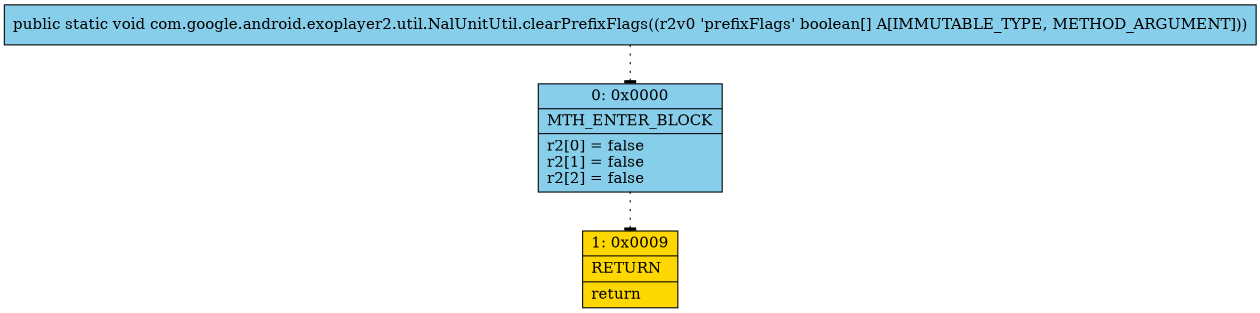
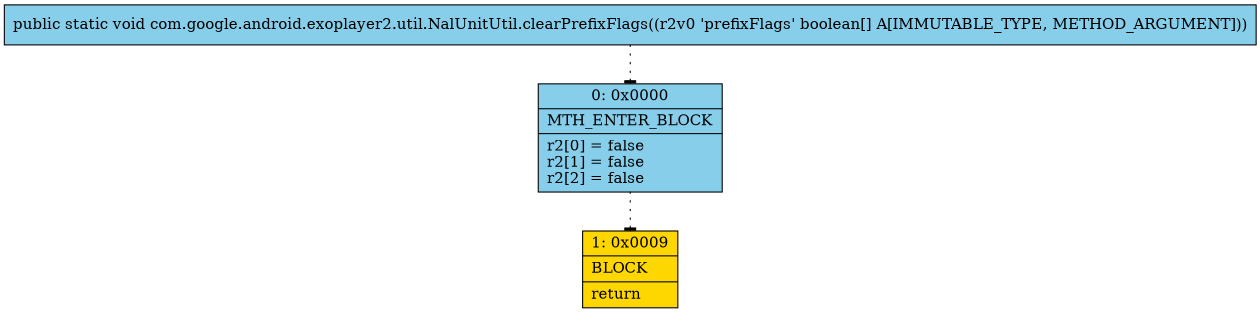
node "1: 0x0009": text "RETURN" -> "BLOCK"
